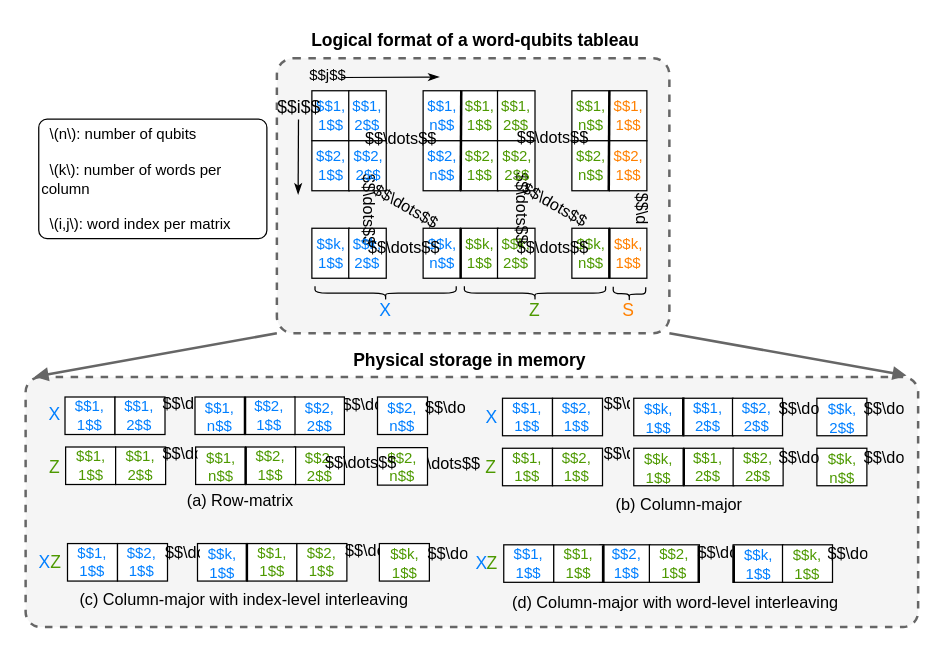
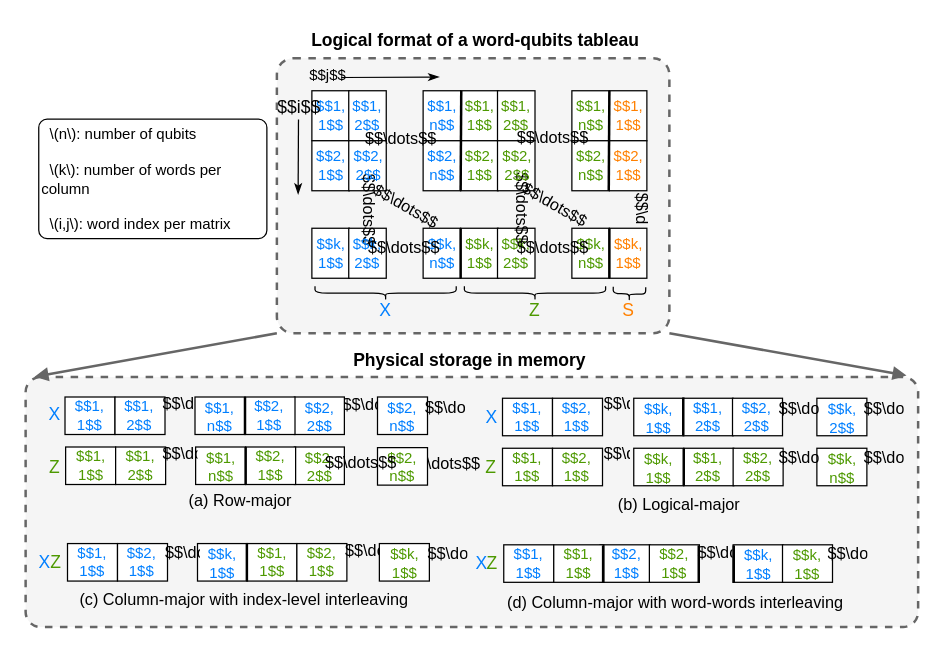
node "(a) Row-matrix": label "(a) Row-matrix" -> "(a) Row-major"
node "(b) Column-major": label "(b) Column-major" -> "(b) Logical-major"
node "(d) Column-major with word-level interleaving": label "(d) Column-major with word-level interleaving" -> "(d) Column-major with word-words interleaving"
